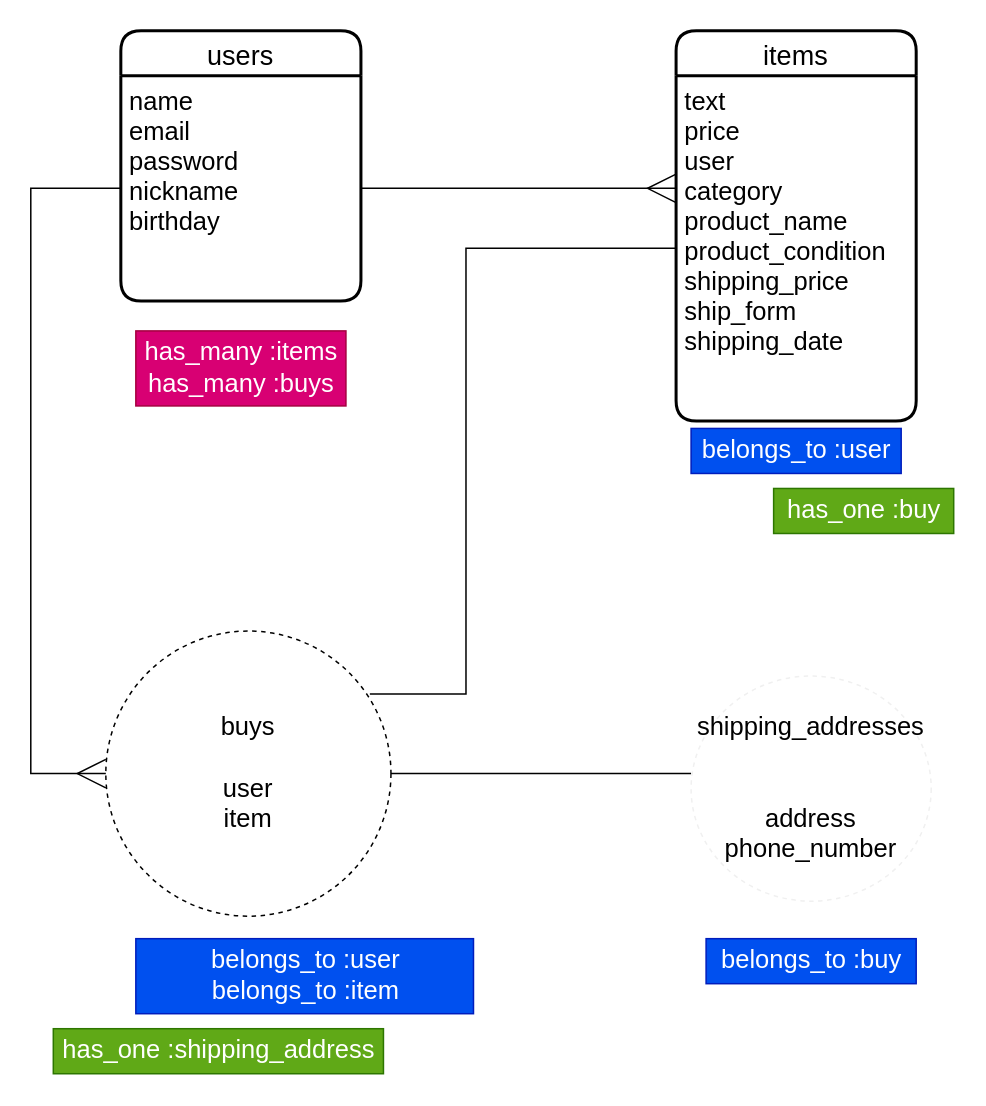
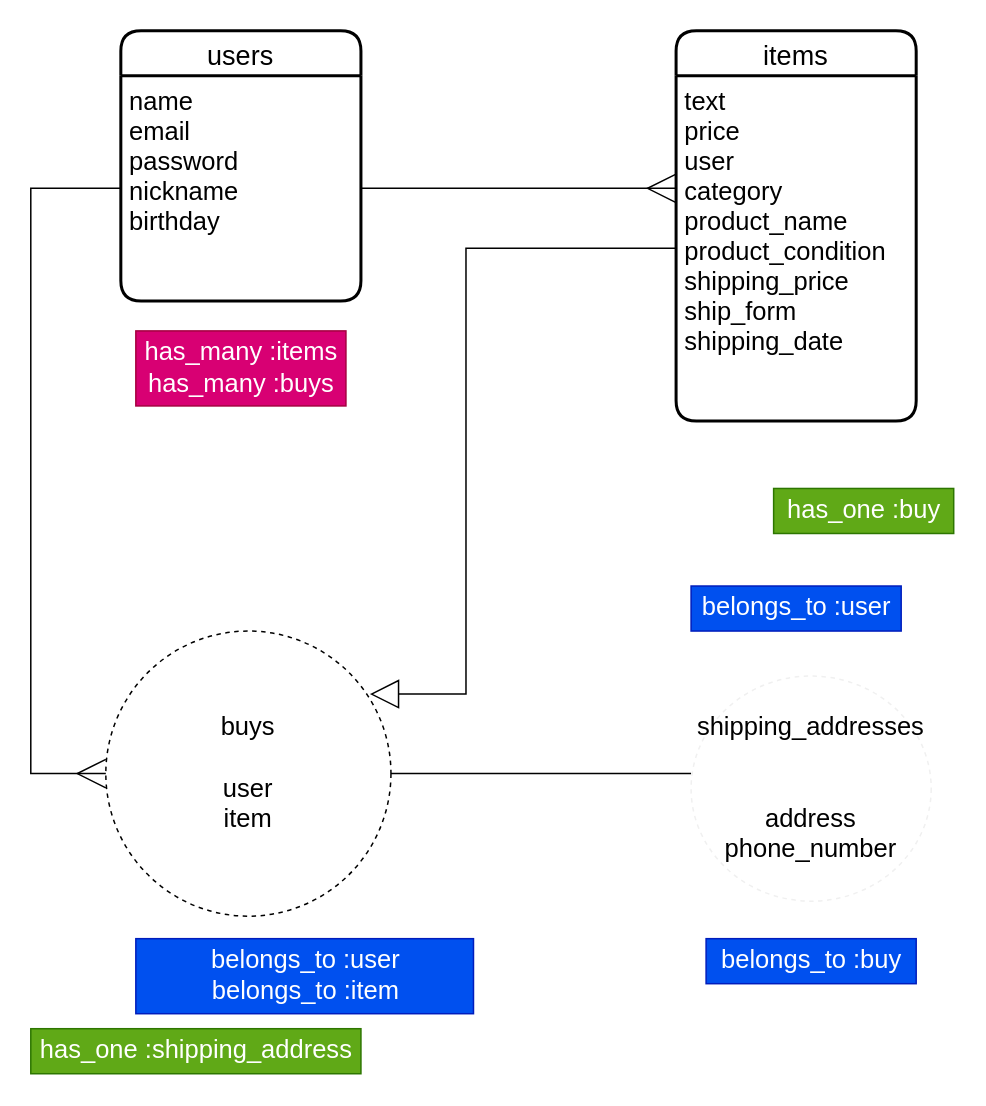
node "belongs_to :user": moved (796, 451) -> (796, 608)
edge "text price user category product_name product_condition shipping_price ship_form shipping_date" -- "buys user item": arrowhead none -> block
node "has_one :shipping_address": moved (218, 1051) -> (196, 1051)
